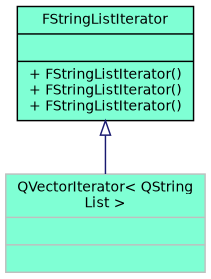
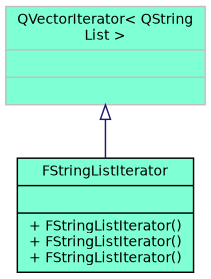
edge "QVectorIterator< QString" -> "FStringListIterator": reversed
